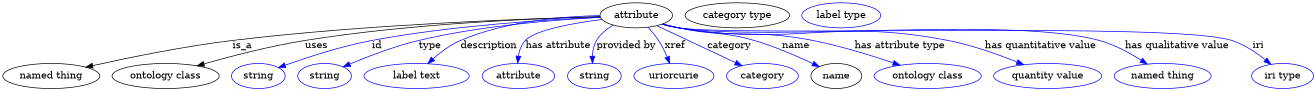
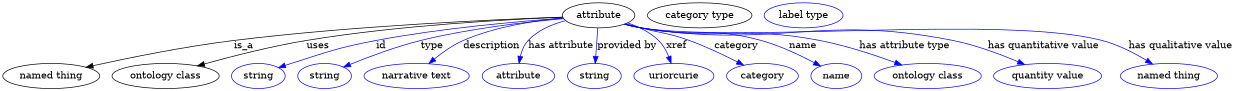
node "label text": label "label text" -> "narrative text"
node "name": color black -> blue
node "iri type": removed
